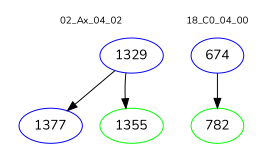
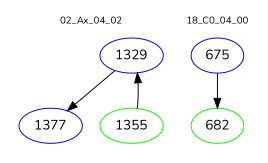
node "674": label "674" -> "675"
edge "1329" -> "1355": reversed
node "782": label "782" -> "682"
